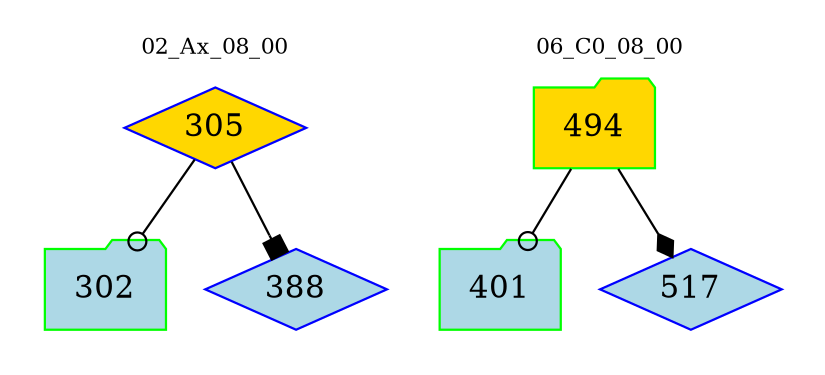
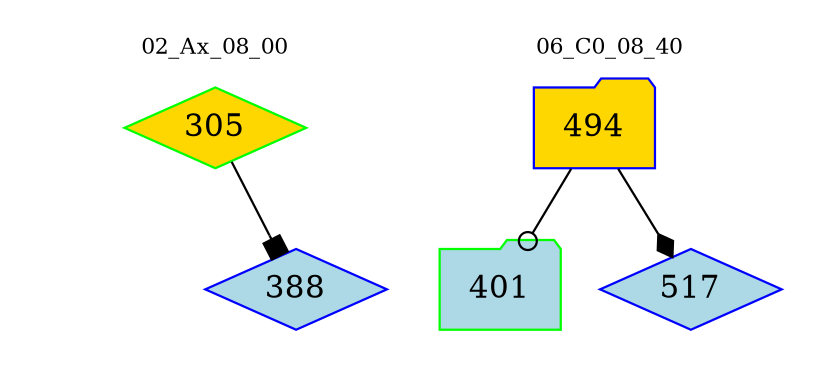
cluster "06_C0_08_00": label "06_C0_08_00" -> "06_C0_08_40"
node "305": color blue -> green
node "494": color green -> blue
node "302": removed
